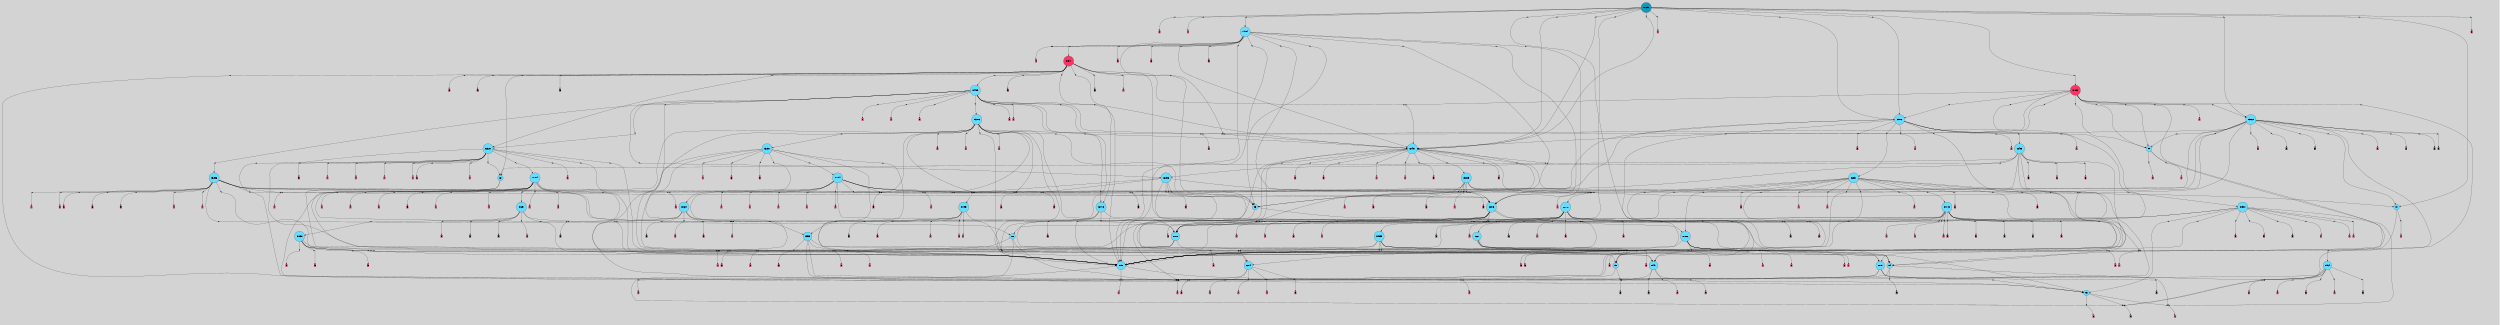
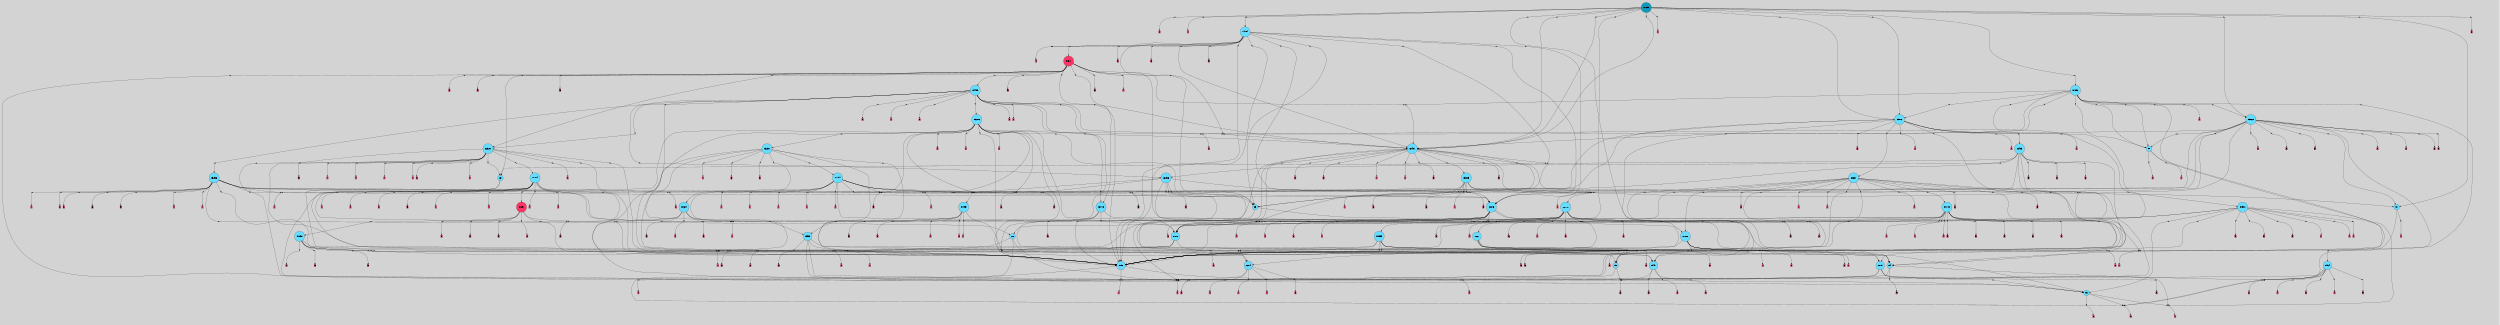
node "T7292": fillcolor #ff3366 -> #66ddff
node "T1291": fillcolor #66ddff -> #ff3366
